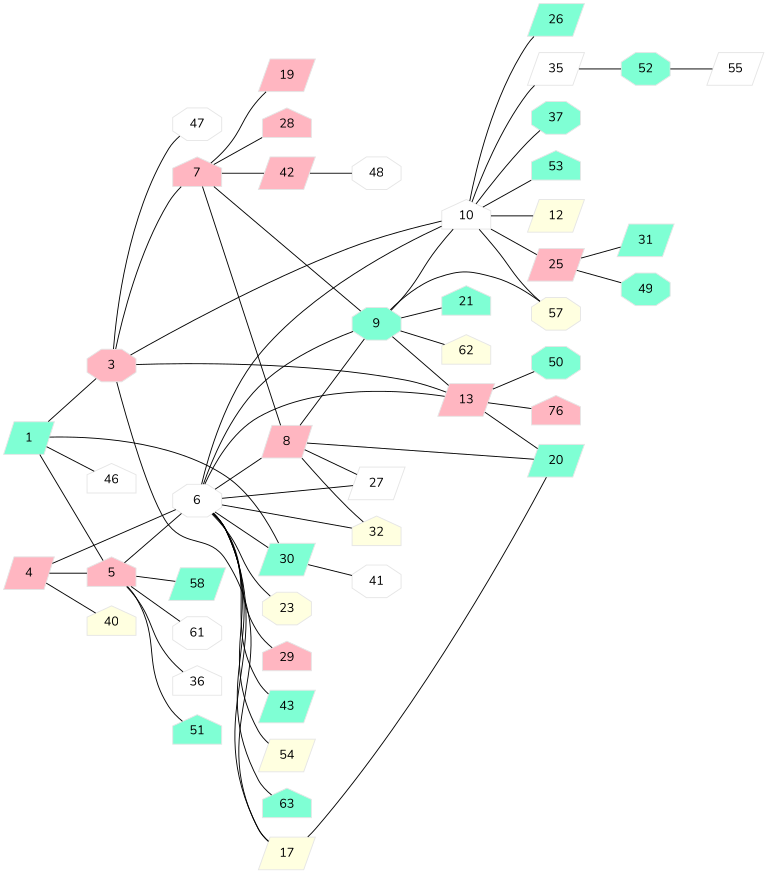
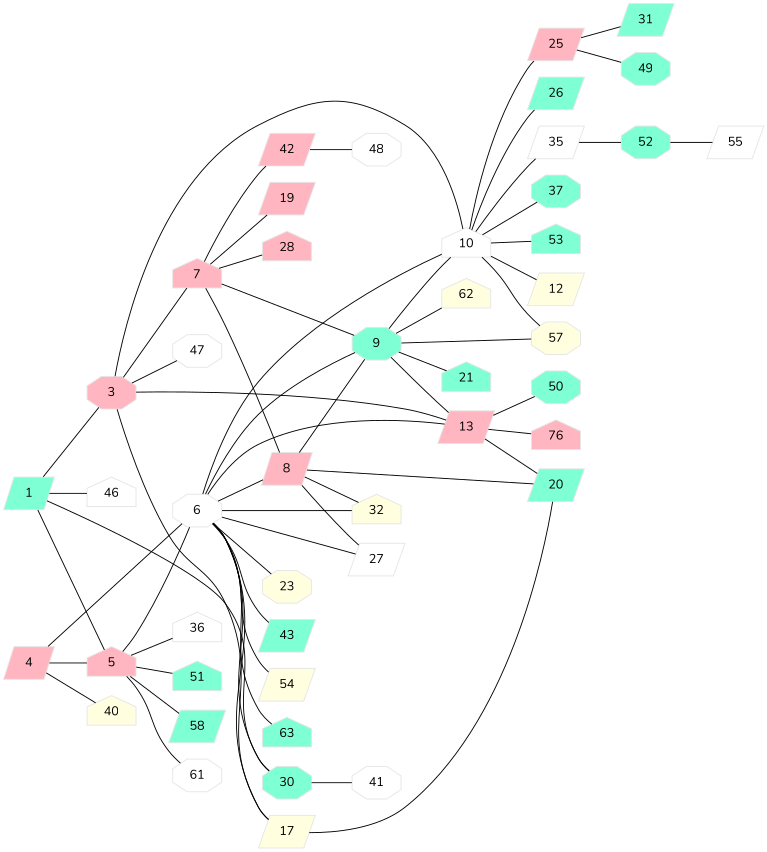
node "30": shape parallelogram -> octagon
node "29": removed
